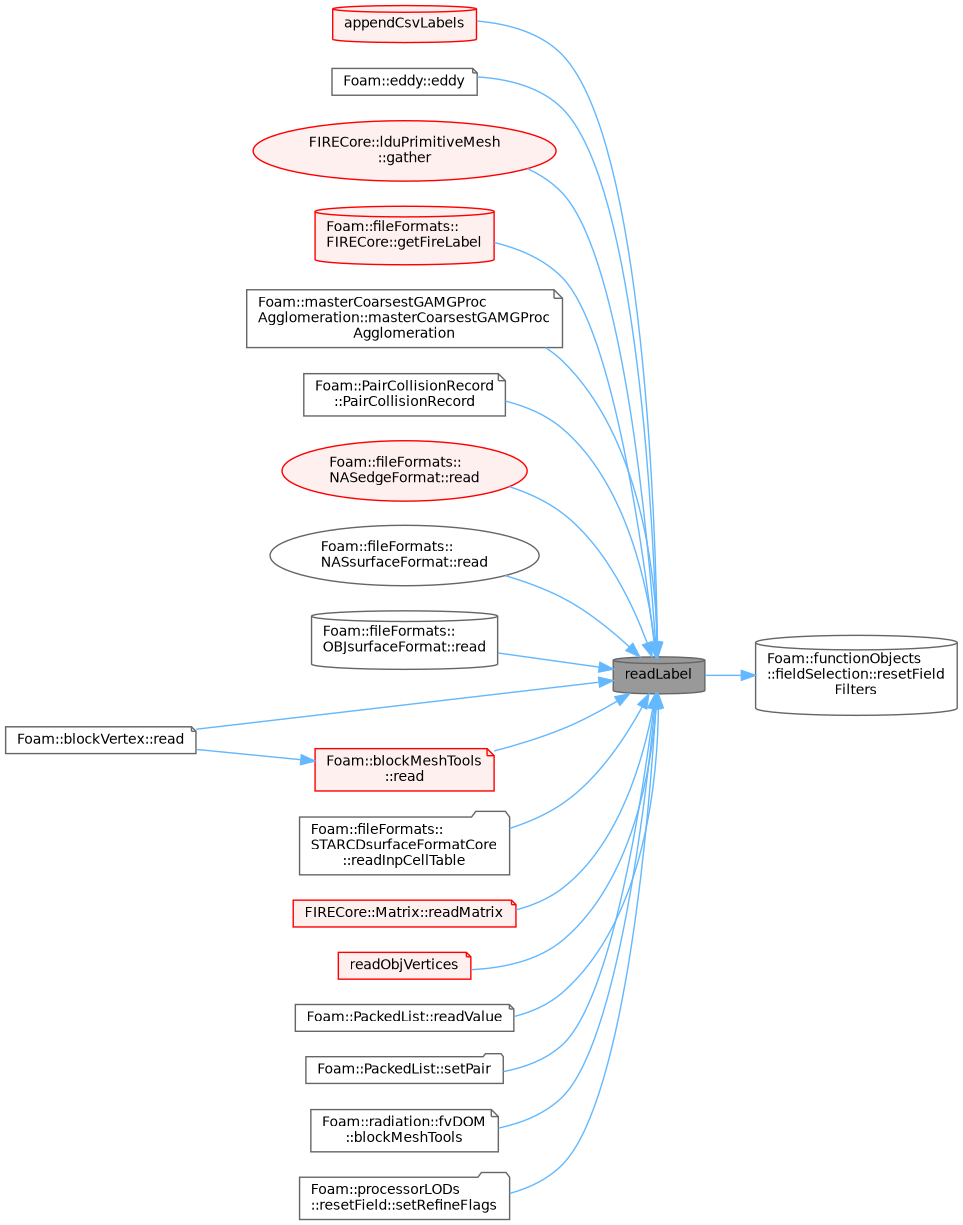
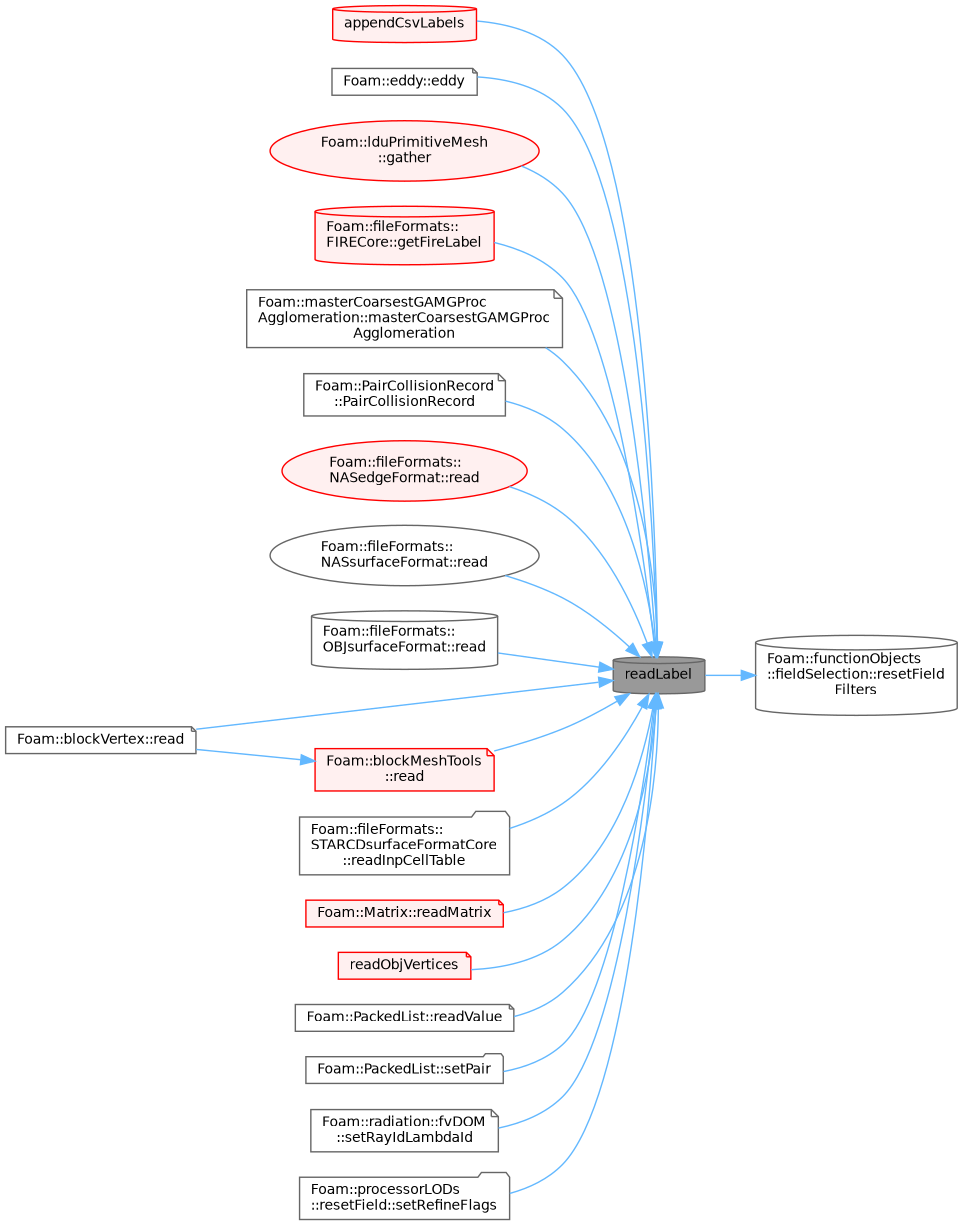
node "FIRECore::lduPrimitiveMesh ::gather": label "FIRECore::lduPrimitiveMesh ::gather" -> "Foam::lduPrimitiveMesh ::gather"
node "FIRECore::Matrix::readMatrix": label "FIRECore::Matrix::readMatrix" -> "Foam::Matrix::readMatrix"
node "Foam::radiation::fvDOM ::blockMeshTools": label "Foam::radiation::fvDOM ::blockMeshTools" -> "Foam::radiation::fvDOM ::setRayIdLambdaId"
